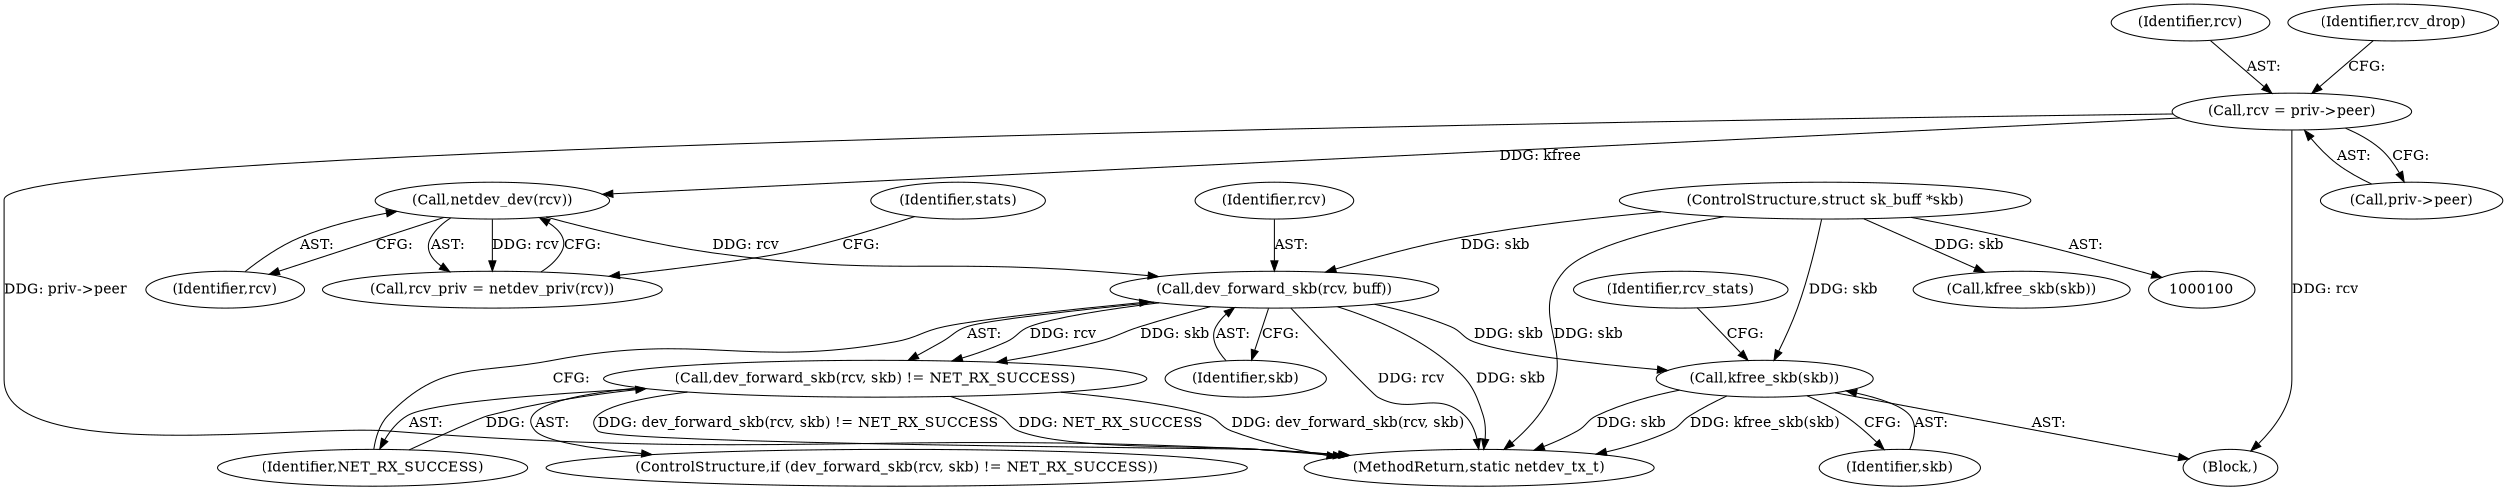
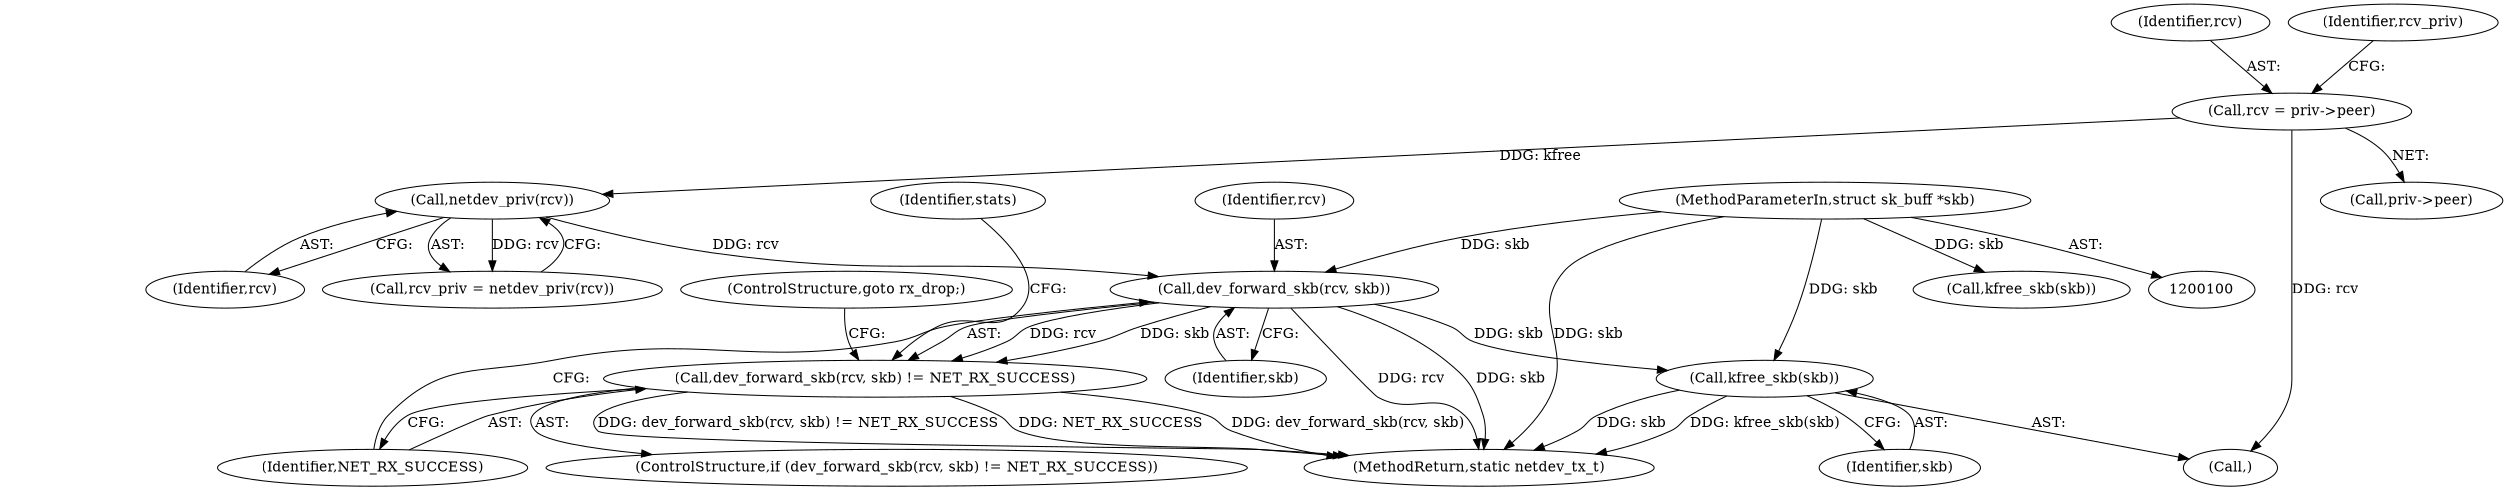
node "(Identifier,rcv_drop)": label "(Identifier,rcv_drop)" -> "(Identifier,rcv_priv)"
edge "(Call,rcv = priv->peer)" -> "(Call,priv->peer)": label "CFG: " -> "NET: "
edge "(Call,rcv = priv->peer)" -> "(MethodReturn,static netdev_tx_t)": removed, label "DDG: priv->peer"
edge "(Call,priv->peer)" -> "(Call,rcv = priv->peer)": removed, label "AST:"
node "(Call,netdev_dev(rcv))": label "(Call,netdev_dev(rcv))" -> "(Call,netdev_priv(rcv))"
node "(ControlStructure,struct sk_buff *skb)": label "(ControlStructure,struct sk_buff *skb)" -> "(MethodParameterIn,struct sk_buff *skb)"
edge "(Identifier,stats)" -> "(Call,rcv_priv = netdev_priv(rcv))": now "(Identifier,stats)" -> "(Call,dev_forward_skb(rcv, skb) != NET_RX_SUCCESS)"
node "(ControlStructure,goto rx_drop;)": added
node "(Call,dev_forward_skb(rcv, buff))": label "(Call,dev_forward_skb(rcv, buff))" -> "(Call,dev_forward_skb(rcv, skb))"
node "(Identifier,rcv_stats)": removed
node "1000100": label "1000100" -> "1200100"
edge "(Call,dev_forward_skb(rcv, skb) != NET_RX_SUCCESS)" -> "(Identifier,NET_RX_SUCCESS)": label "AST: " -> "CFG: "
edge "(Identifier,NET_RX_SUCCESS)" -> "(Call,dev_forward_skb(rcv, skb) != NET_RX_SUCCESS)": label "DDG: " -> "AST: "
node "(Block,)": label "(Block,)" -> "(Call,)"
